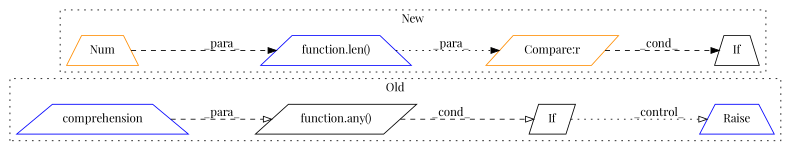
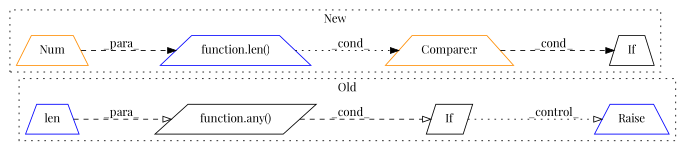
edge "function.len()" -> "Compare:r": label "_para_" -> "_cond_"
node "Compare:r": shape parallelogram -> trapezium
node "comprehension": label "comprehension" -> "len"
